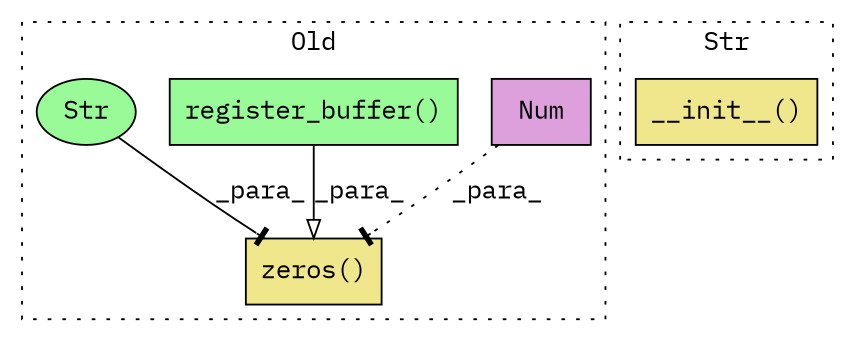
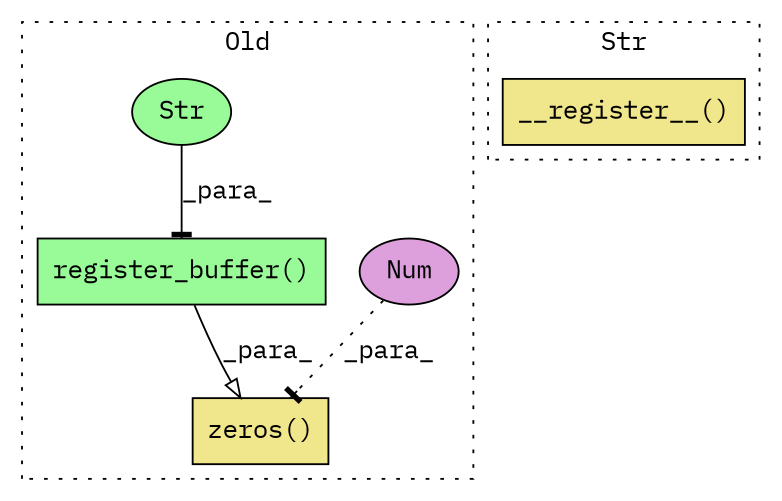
node "Num": shape box -> ellipse
node "__init__()": label "__init__()" -> "__register__()"
edge "Str" -> "zeros()": now "Str" -> "register_buffer()"
